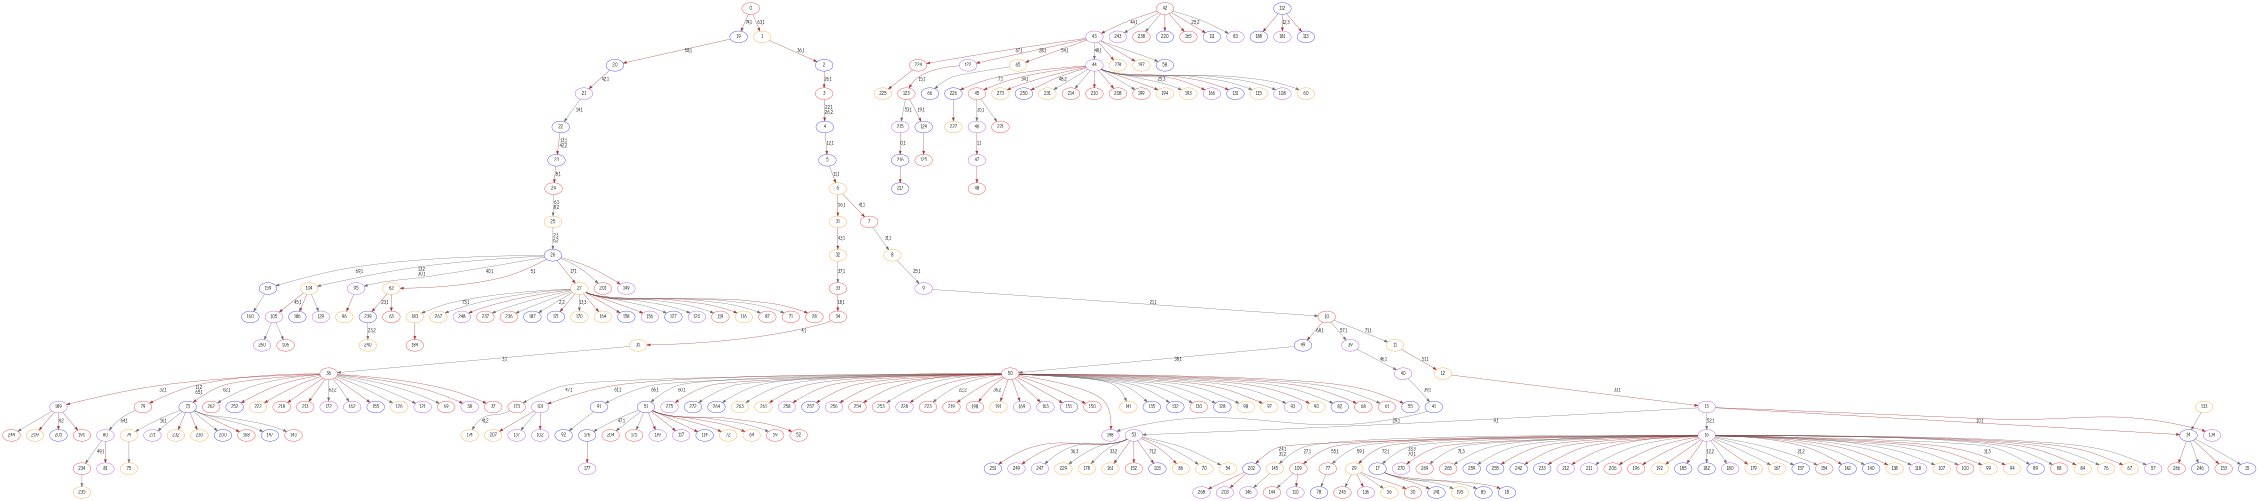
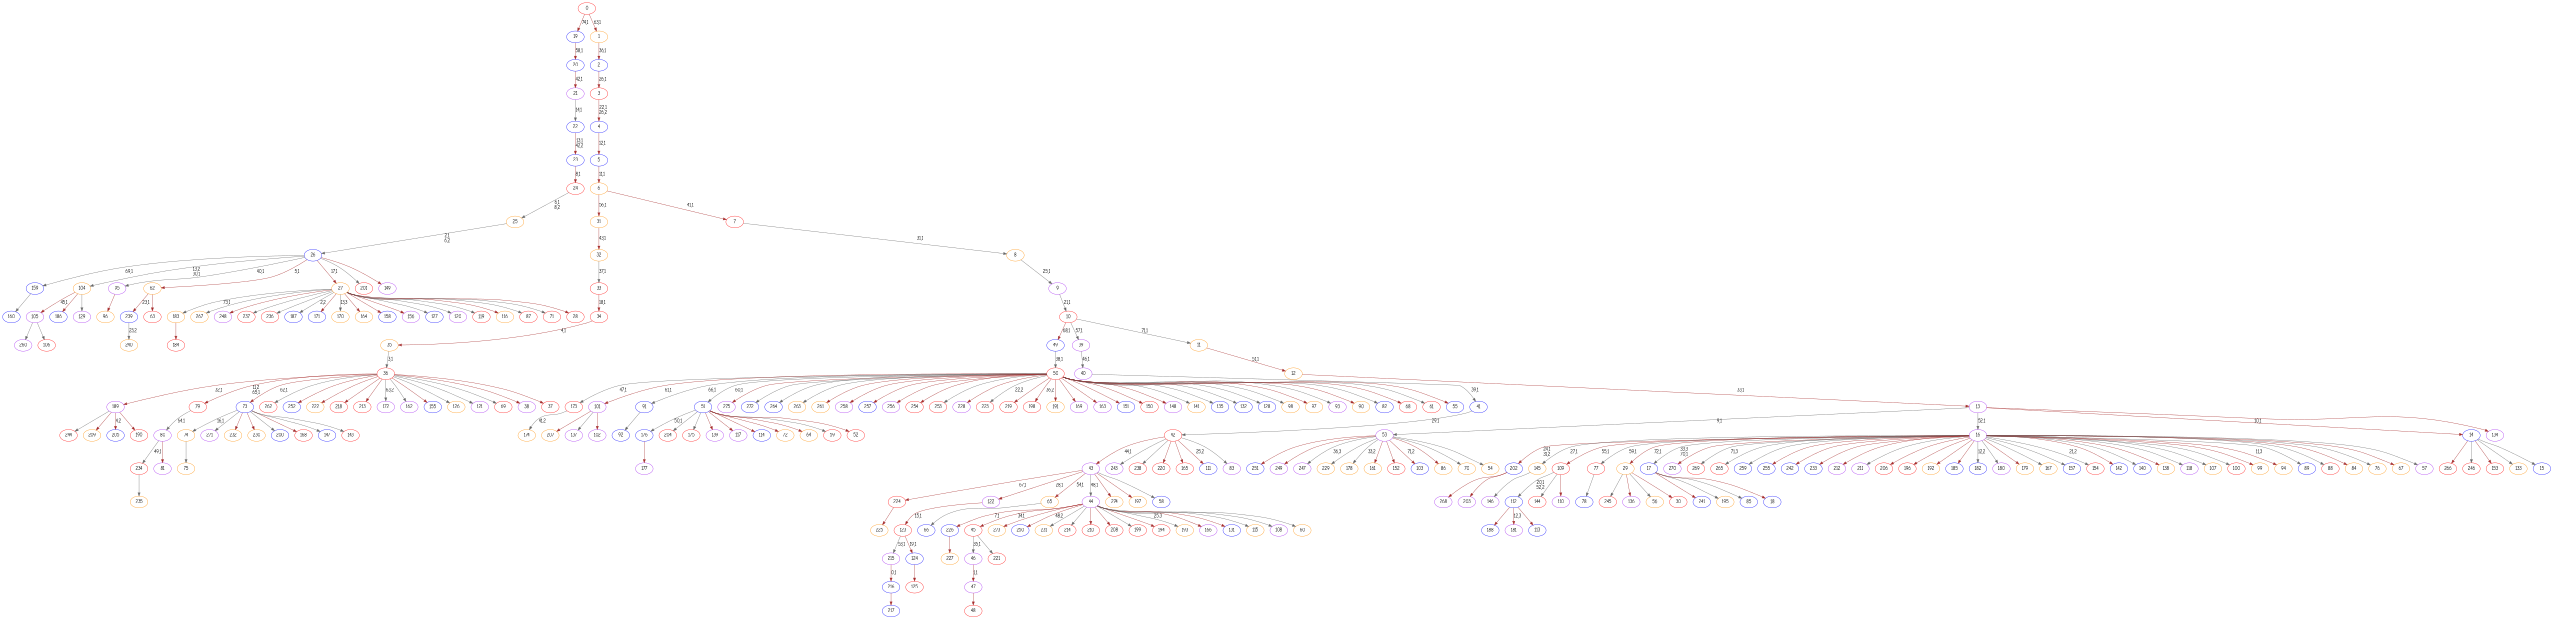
node "220": color blue -> red
node "194": color darkorange -> red
node "130": removed
edge "133" -> "14": reversed
edge "51" -> "176": label "47,1" -> "50,1"
edge "41" -> "148": now "41" -> "42"
node "246": color blue -> red
edge "109" -> "112": added, label "20,1 52,2"
